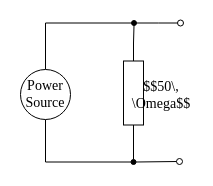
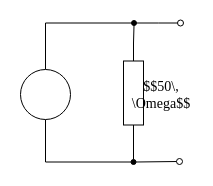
node "Power Source": removed
